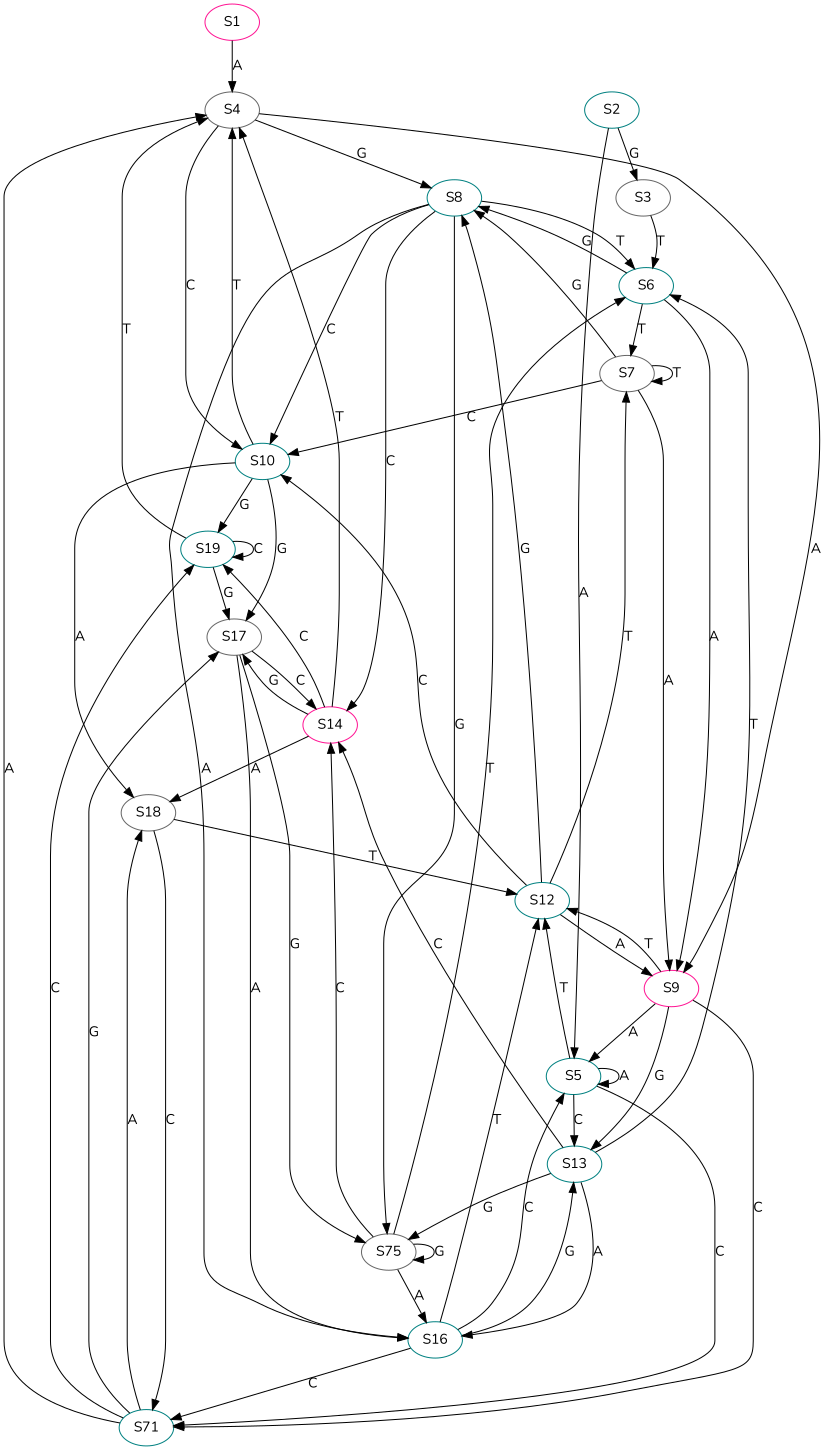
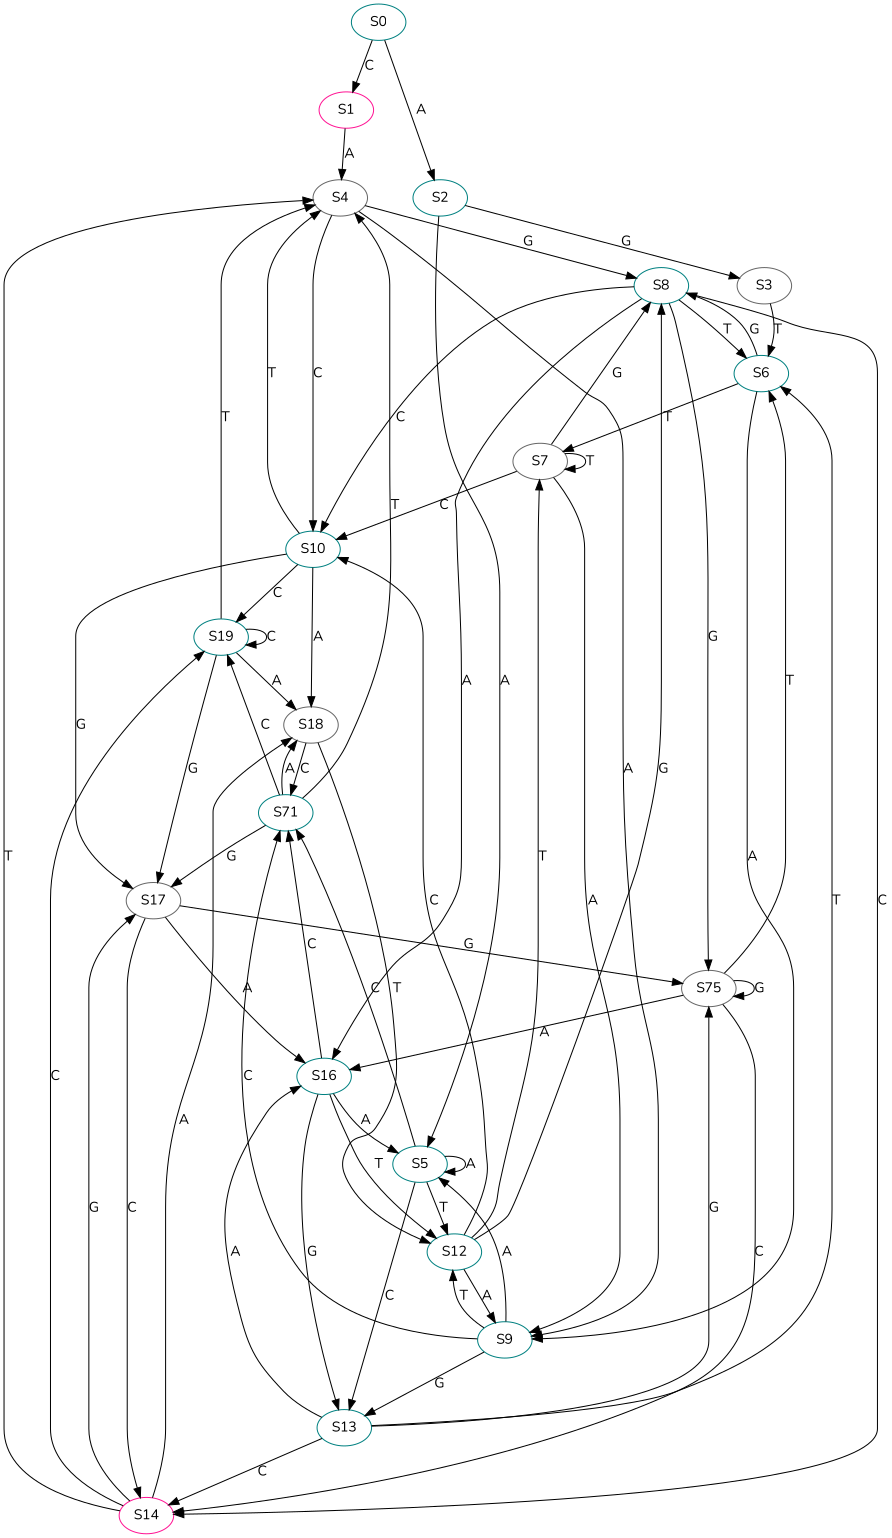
node "S0": added
edge "S10" -> "S19": label "G" -> "C"
edge "S19" -> "S18": added, label "A"
edge "S71" -> "S4": label "A" -> "T"
node "S9": color deeppink -> teal
edge "S16" -> "S5": label "C" -> "A"
